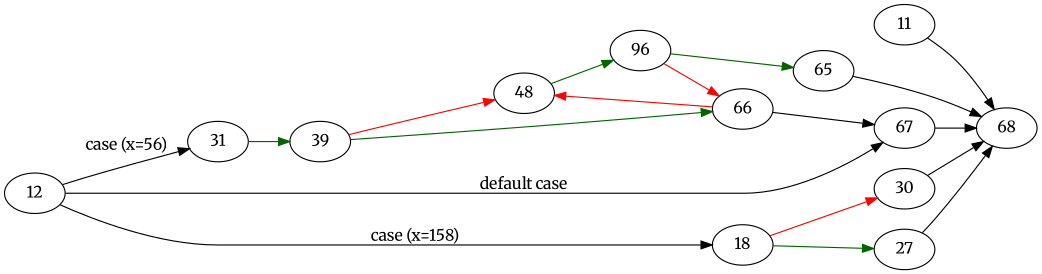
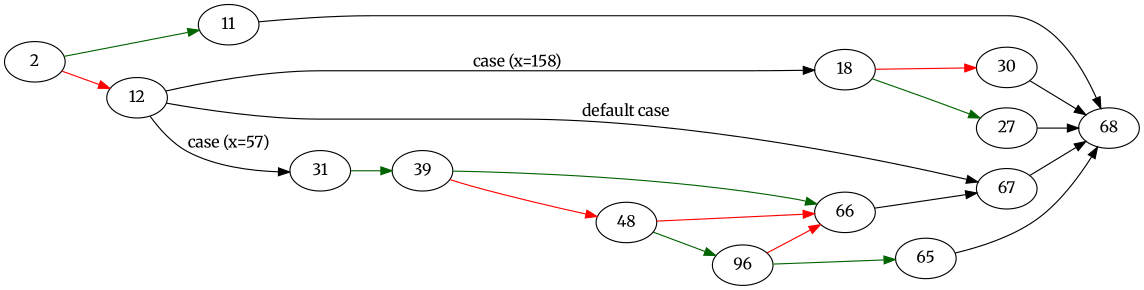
node "2": added
edge "66" -> "48": reversed
edge "12" -> "31": label "case (x=56)" -> "case (x=57)"
